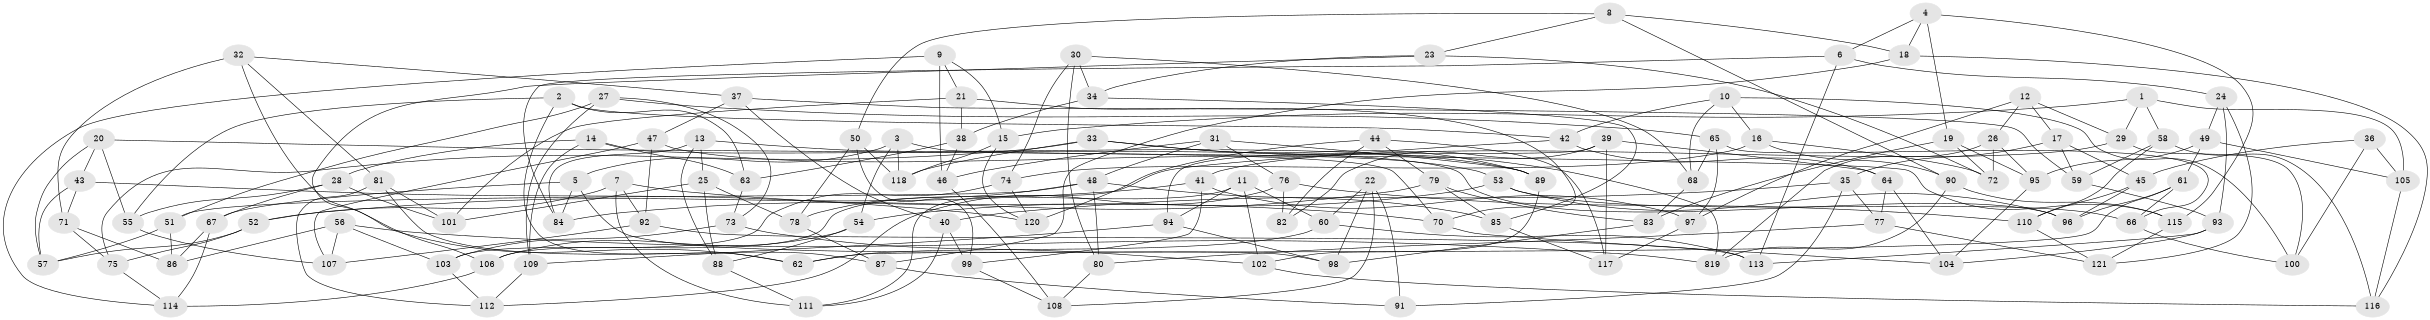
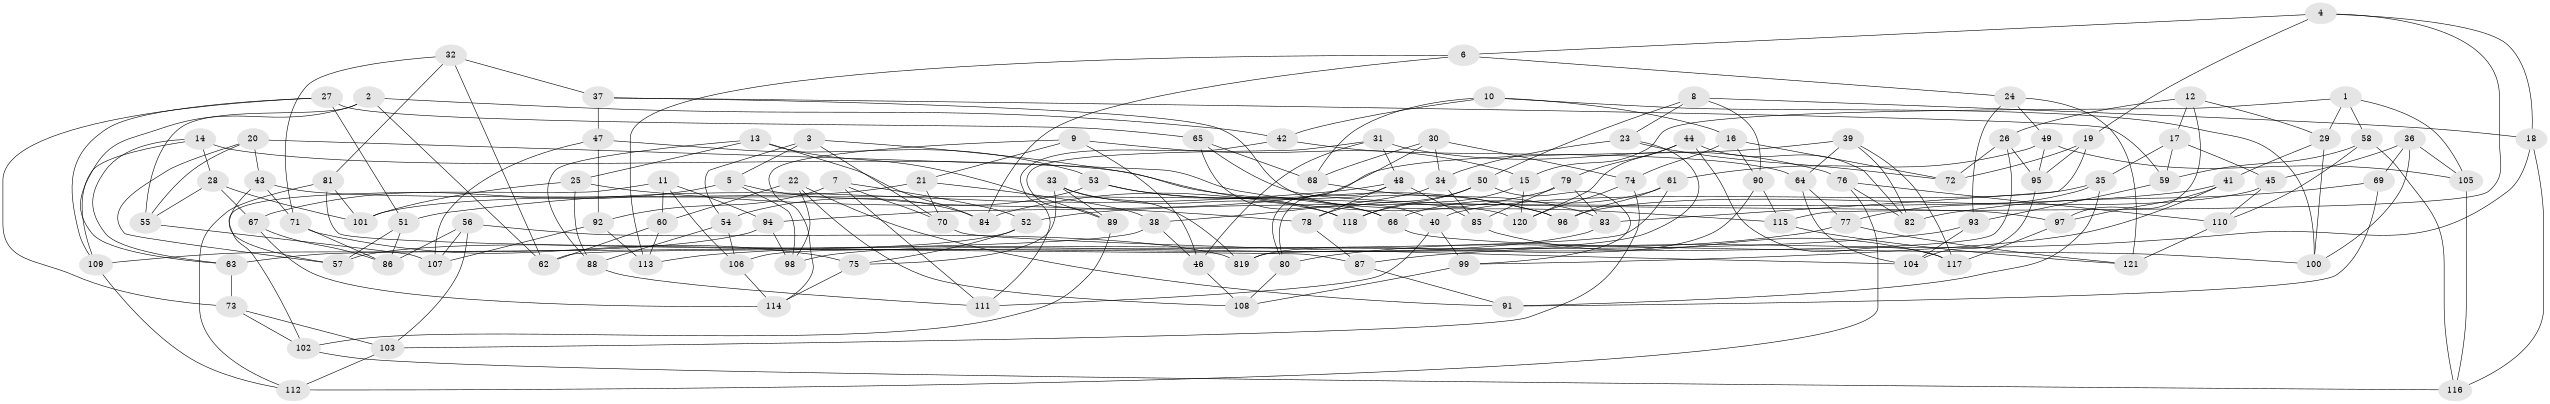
node "69": added
